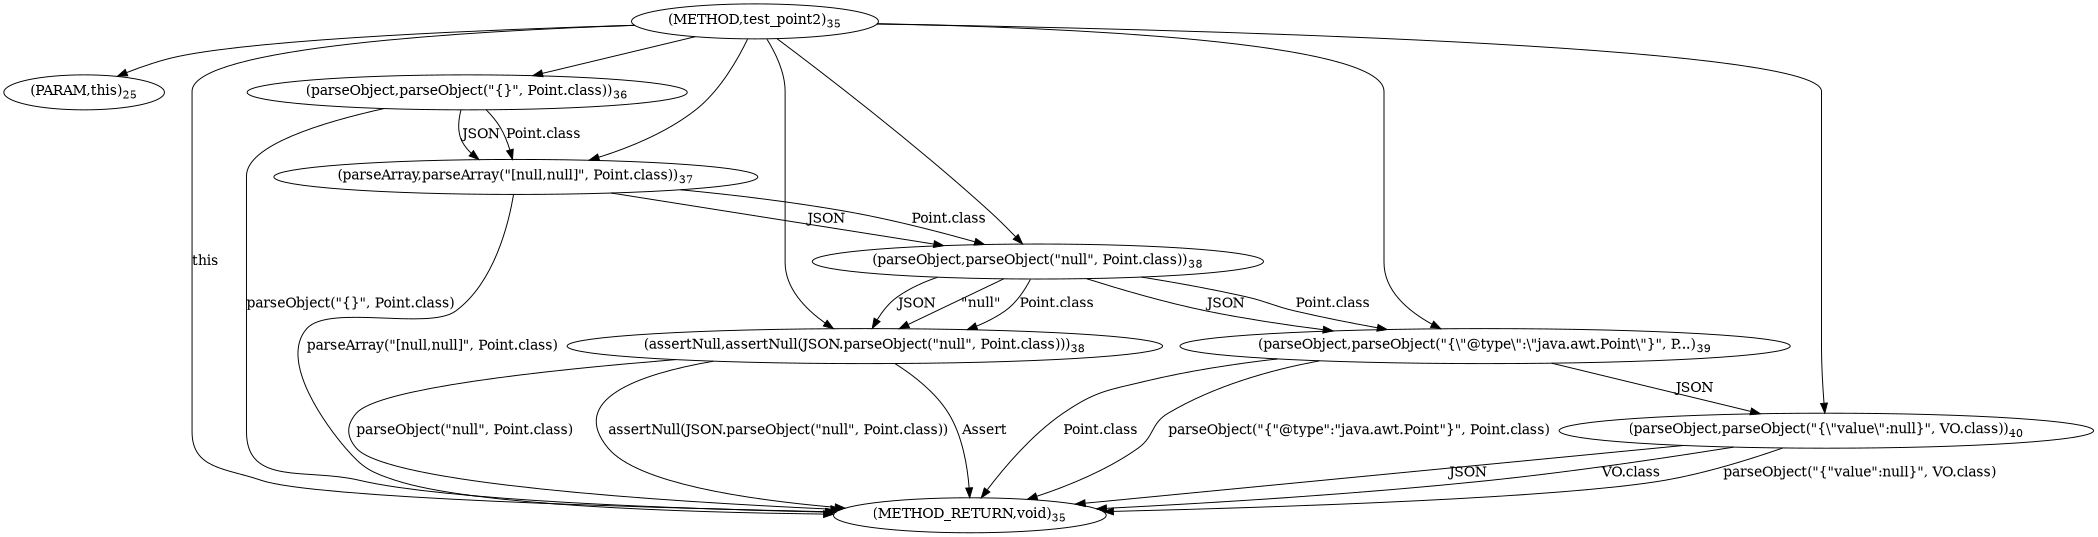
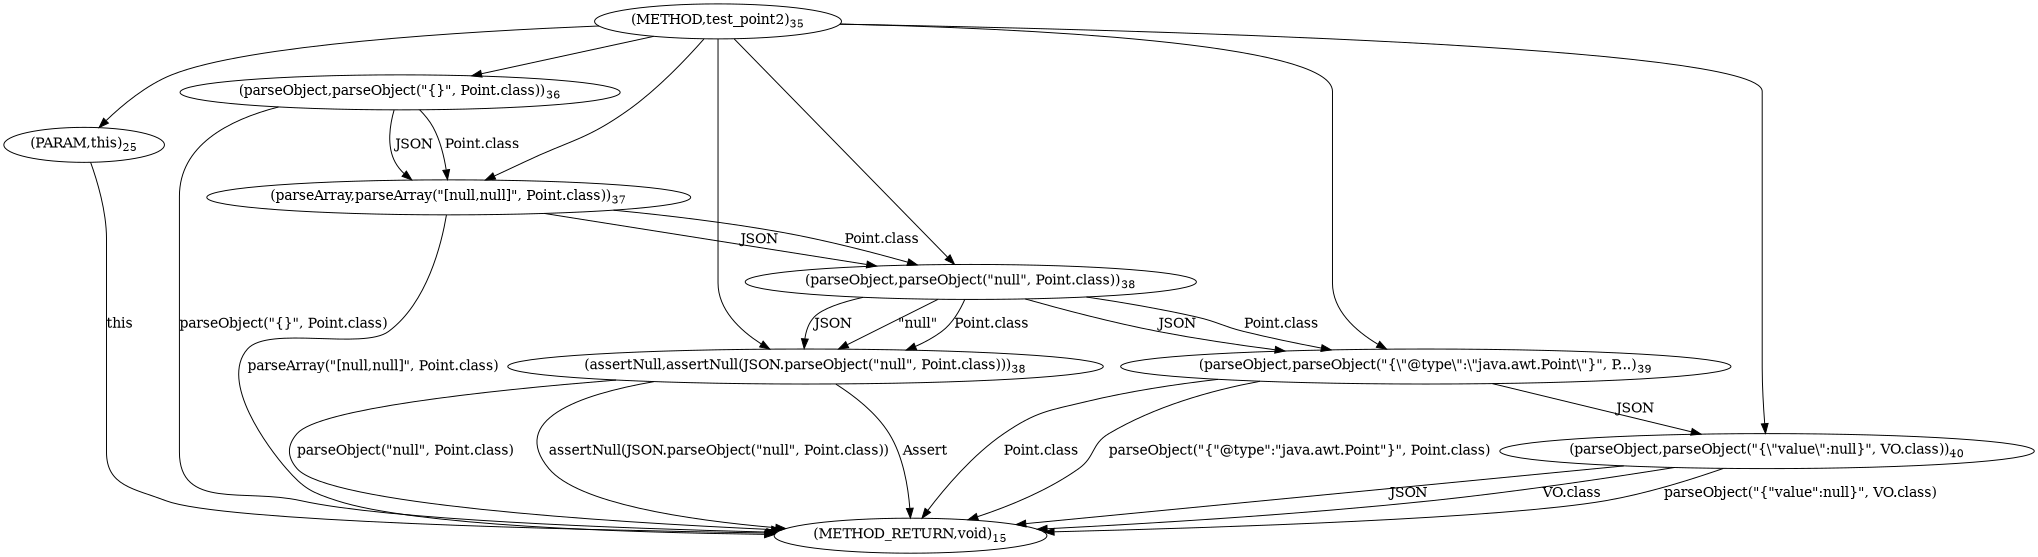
edge "(METHOD,test_point2)" -> "(METHOD_RETURN,void)": now "(PARAM,this)" -> "(METHOD_RETURN,void)"
node "(METHOD_RETURN,void)": text "35" -> "15"
